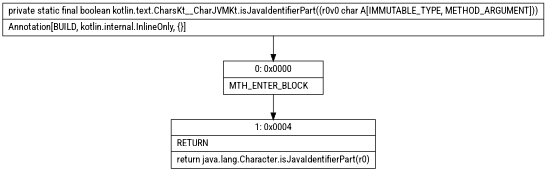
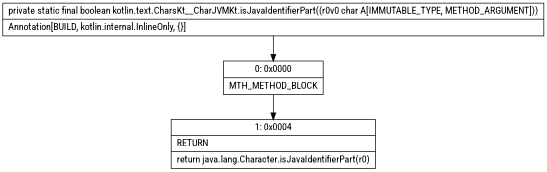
node "0: 0x0000": text "MTH_ENTER_BLOCK" -> "MTH_METHOD_BLOCK"
